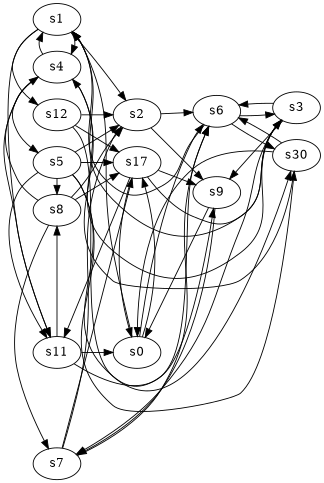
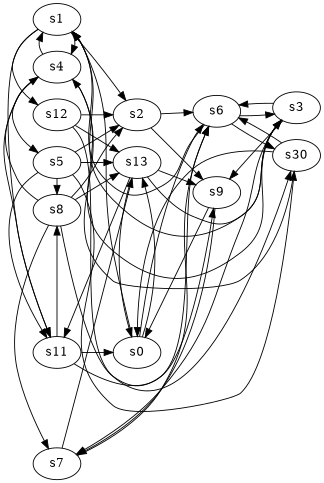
node "s17": label "s17" -> "s13"
edge "s7" -> "s2": removed
edge "s5" -> "s9": now "s8" -> "s9"
